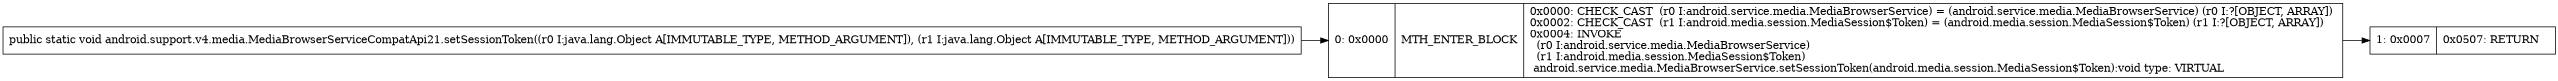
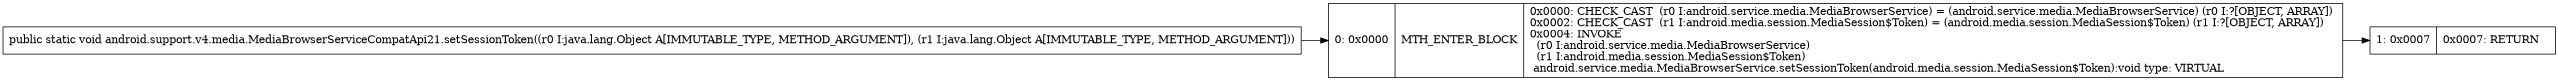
node "1: 0x0007": text "0x0507: RETURN" -> "0x0007: RETURN"
